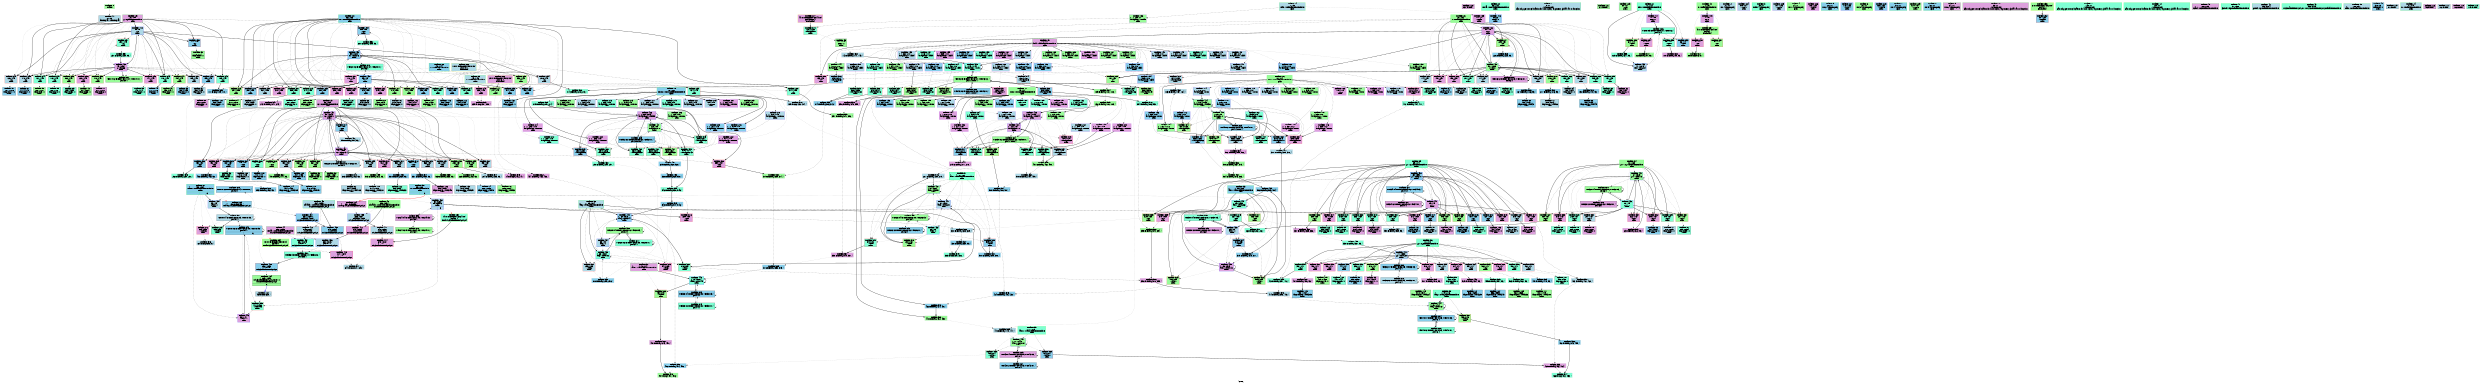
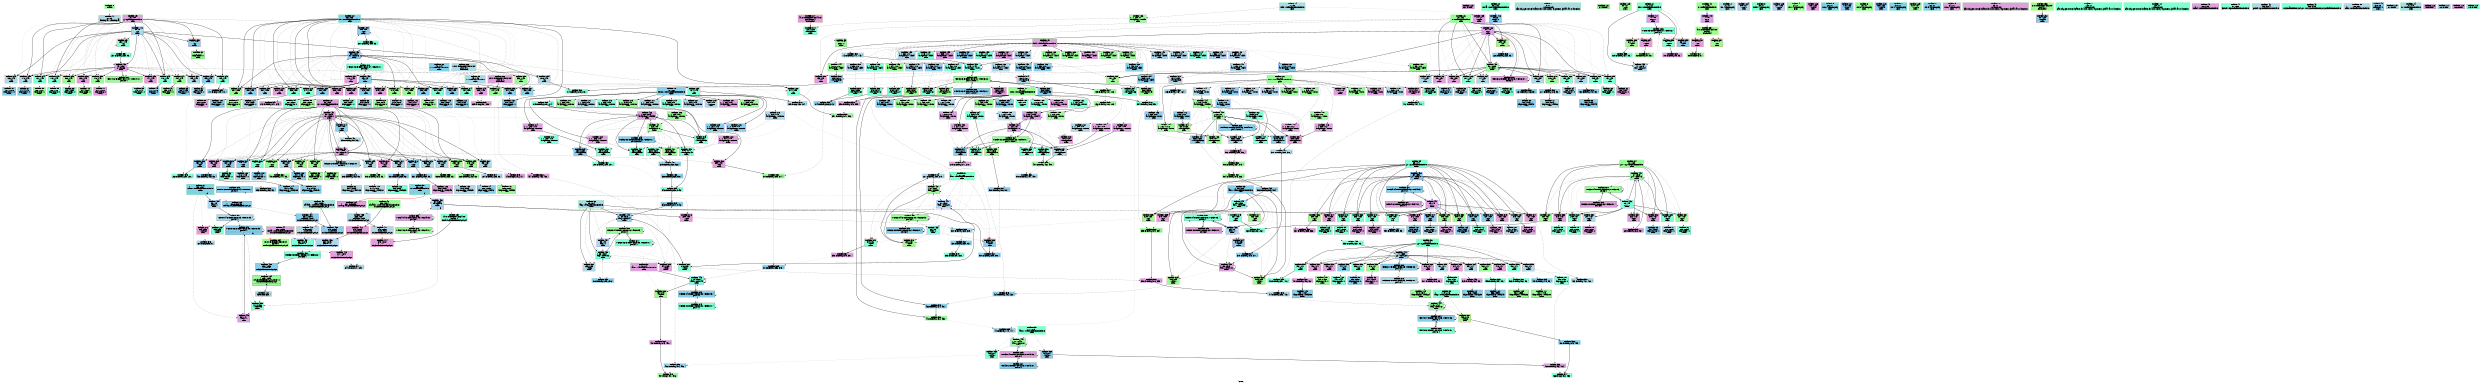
edge "NodeID: 154" -> "NodeID: 394": now "NodeID: 154" -> "NodeID: 387"
node "NodeID: 351": text "main" -> "sub"
